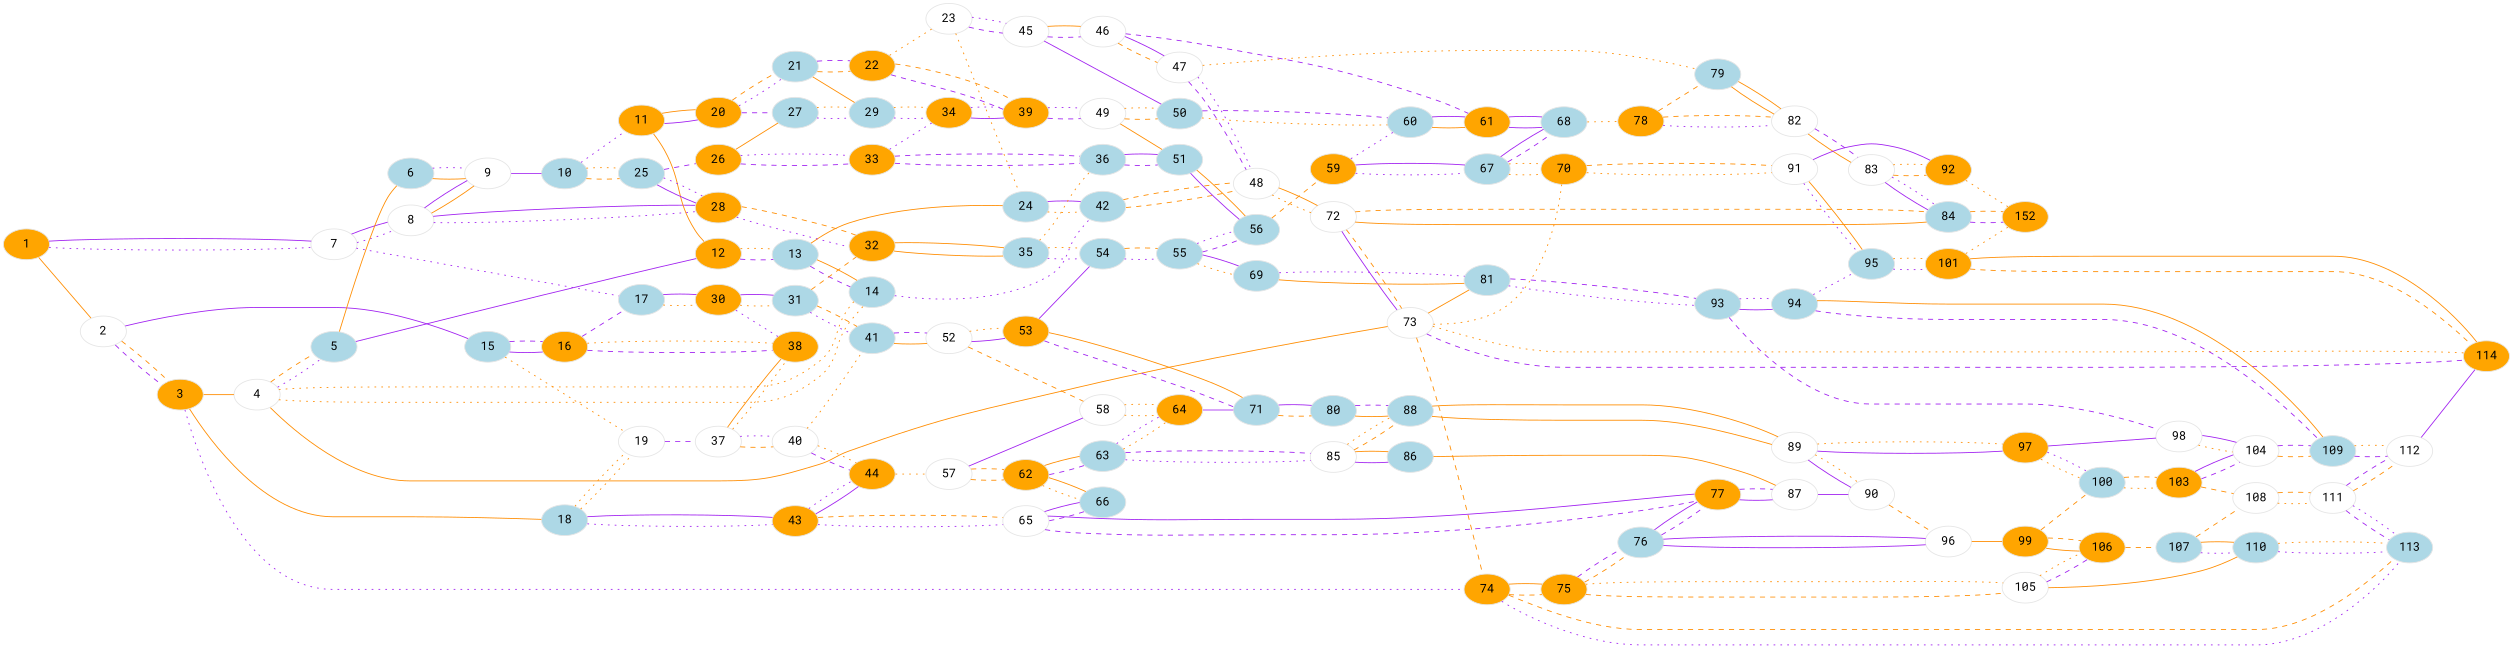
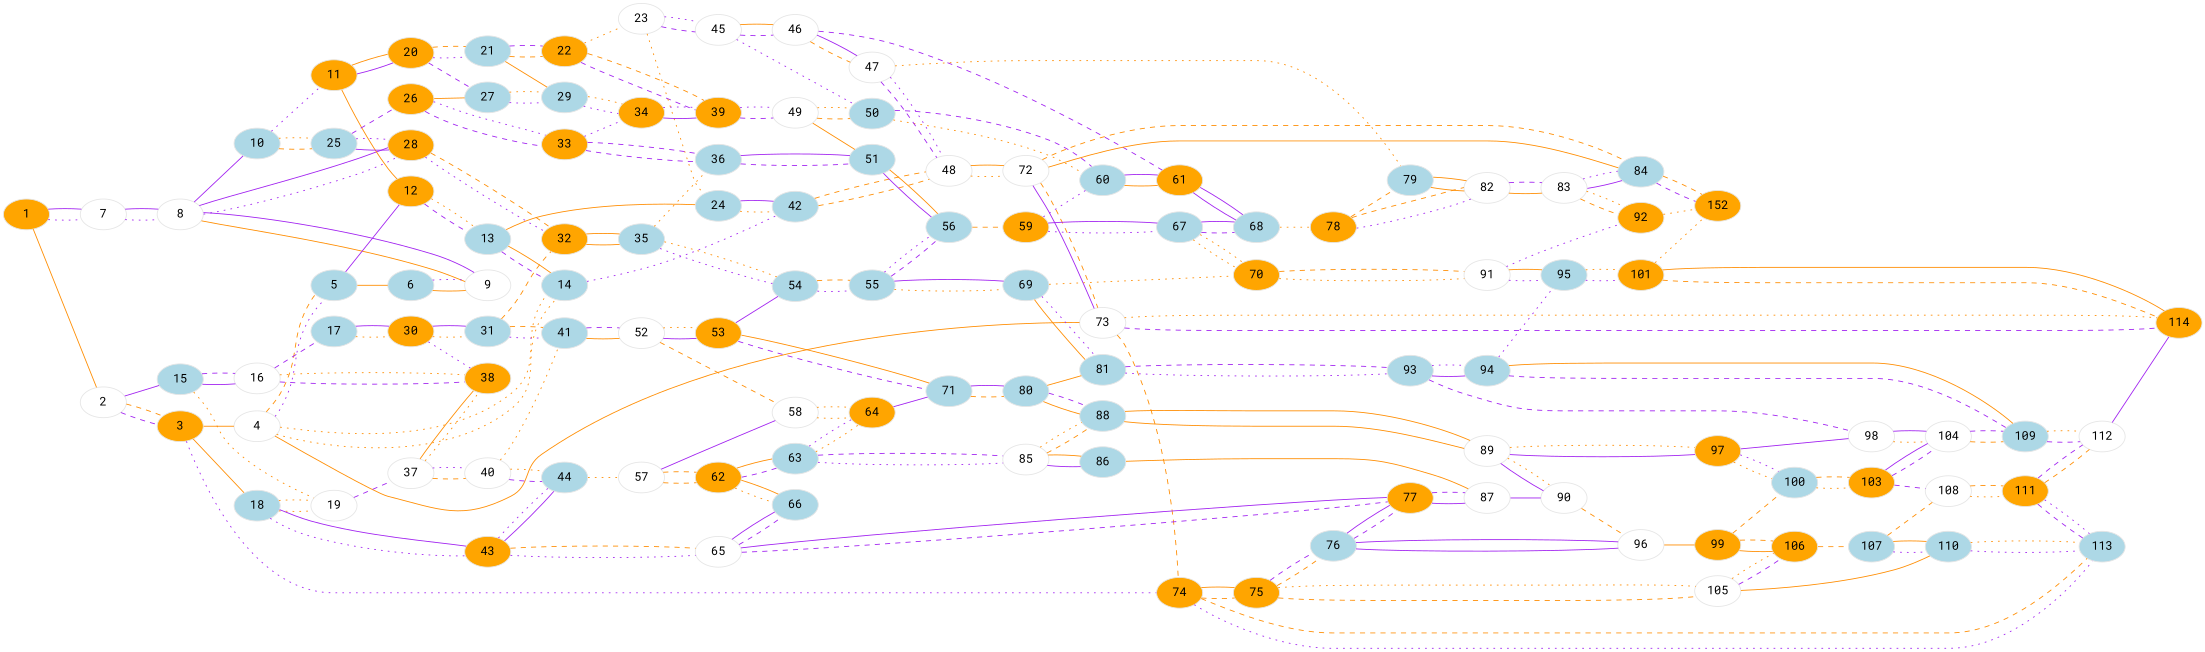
edge "45" -- "50": style solid -> dotted
edge "91" -- "92": style solid -> dotted
edge "9" -- "10": now "8" -- "10"
edge "7" -- "17": removed
edge "70" -- "73": now "70" -- "69"
edge "81" -- "73": now "81" -- "80"
node "16": fillcolor orange -> white
node "44": fillcolor orange -> lightblue
edge "103" -- "108": color darkorange -> purple
node "111": fillcolor white -> orange
